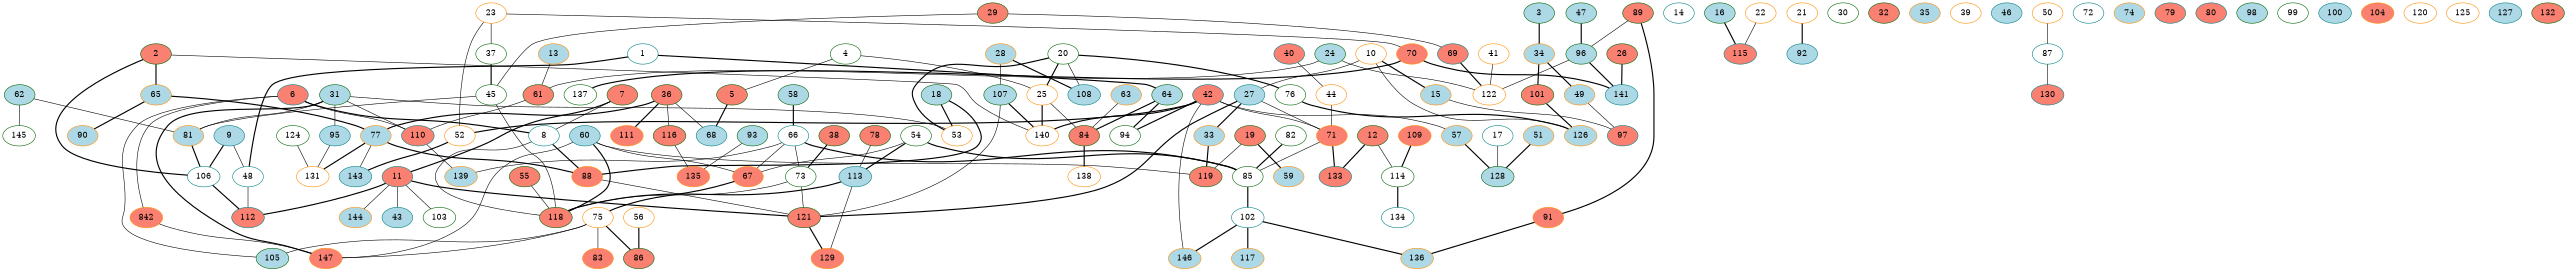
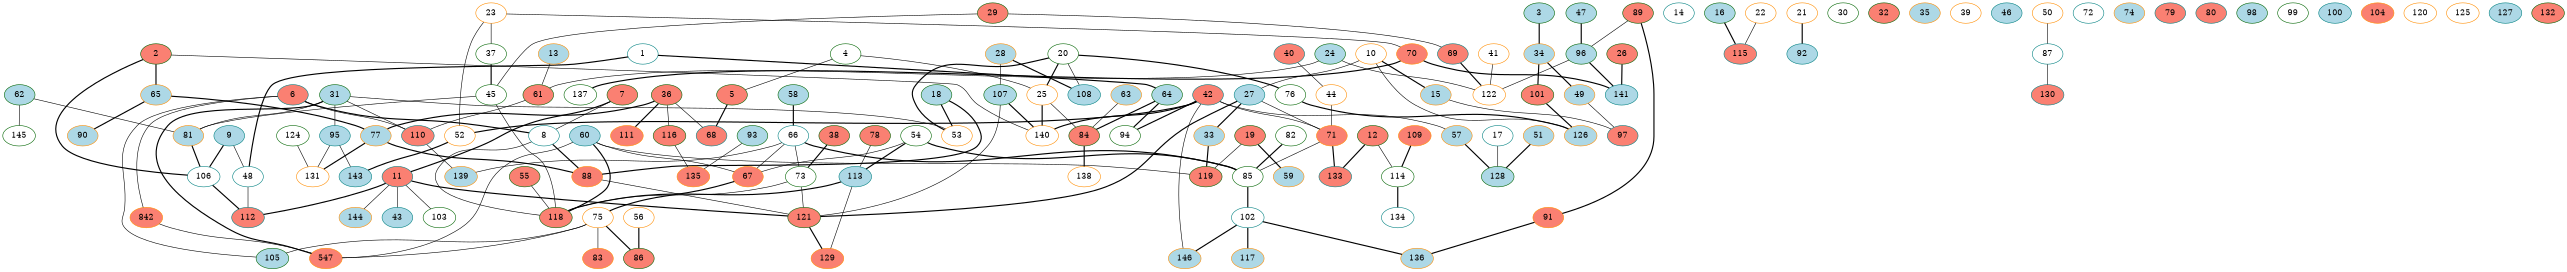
node "68": fillcolor lightblue -> salmon
edge "77" -- "143": now "95" -- "143"
node "147": label "147" -> "547"
